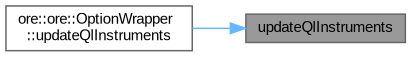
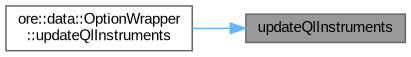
node "ore::ore::OptionWrapper ::updateQlInstruments": label "ore::ore::OptionWrapper ::updateQlInstruments" -> "ore::data::OptionWrapper ::updateQlInstruments"
